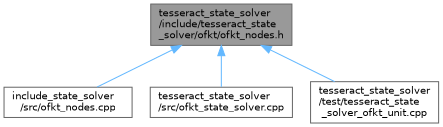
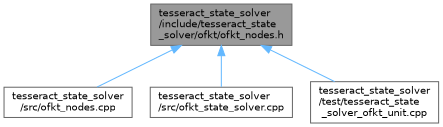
node "include_state_solver /src/ofkt_nodes.cpp": label "include_state_solver /src/ofkt_nodes.cpp" -> "tesseract_state_solver /src/ofkt_nodes.cpp"
